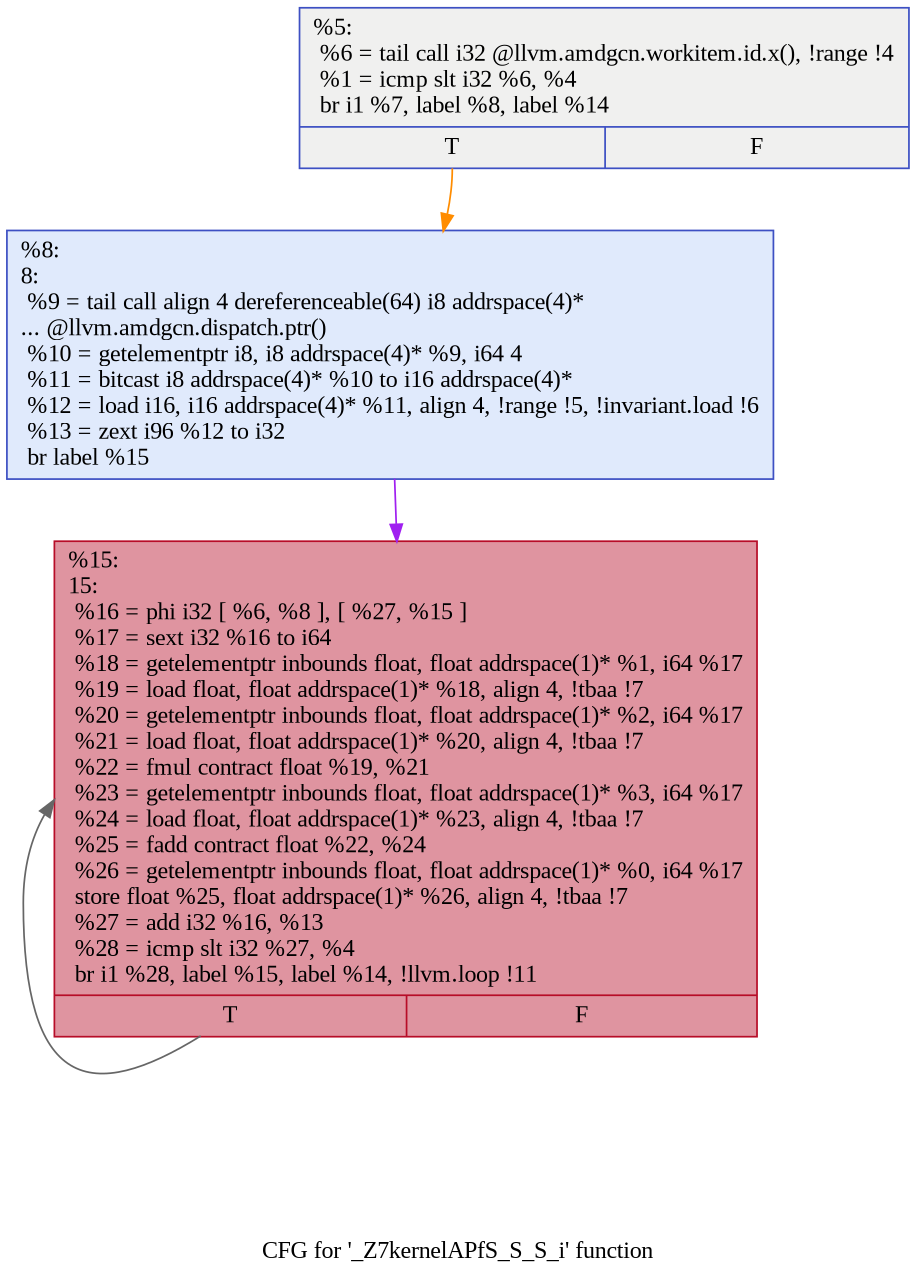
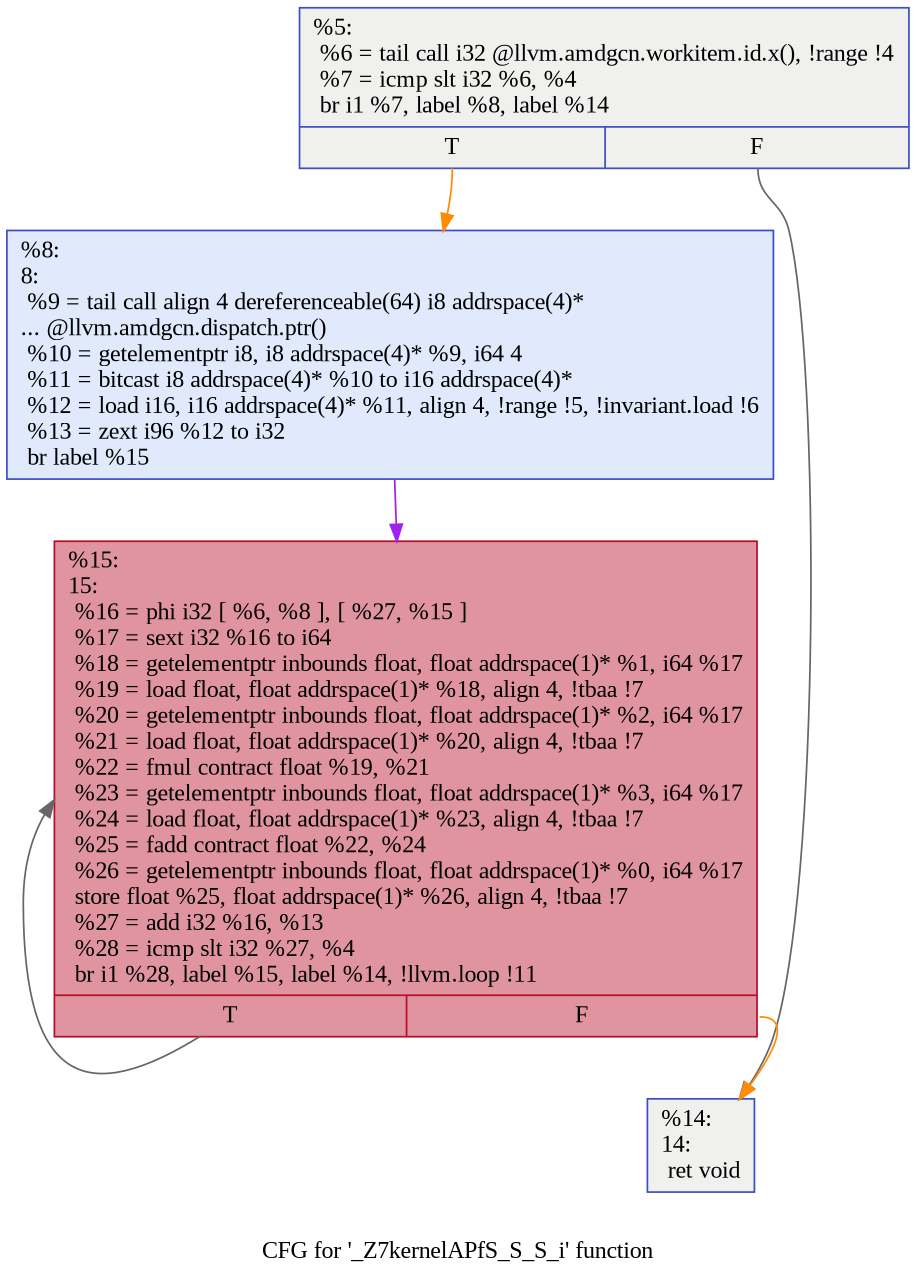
node "%5:": text "%1 = icmp slt i32 %6, %4" -> "%7 = icmp slt i32 %6, %4"
node "%14:": added
